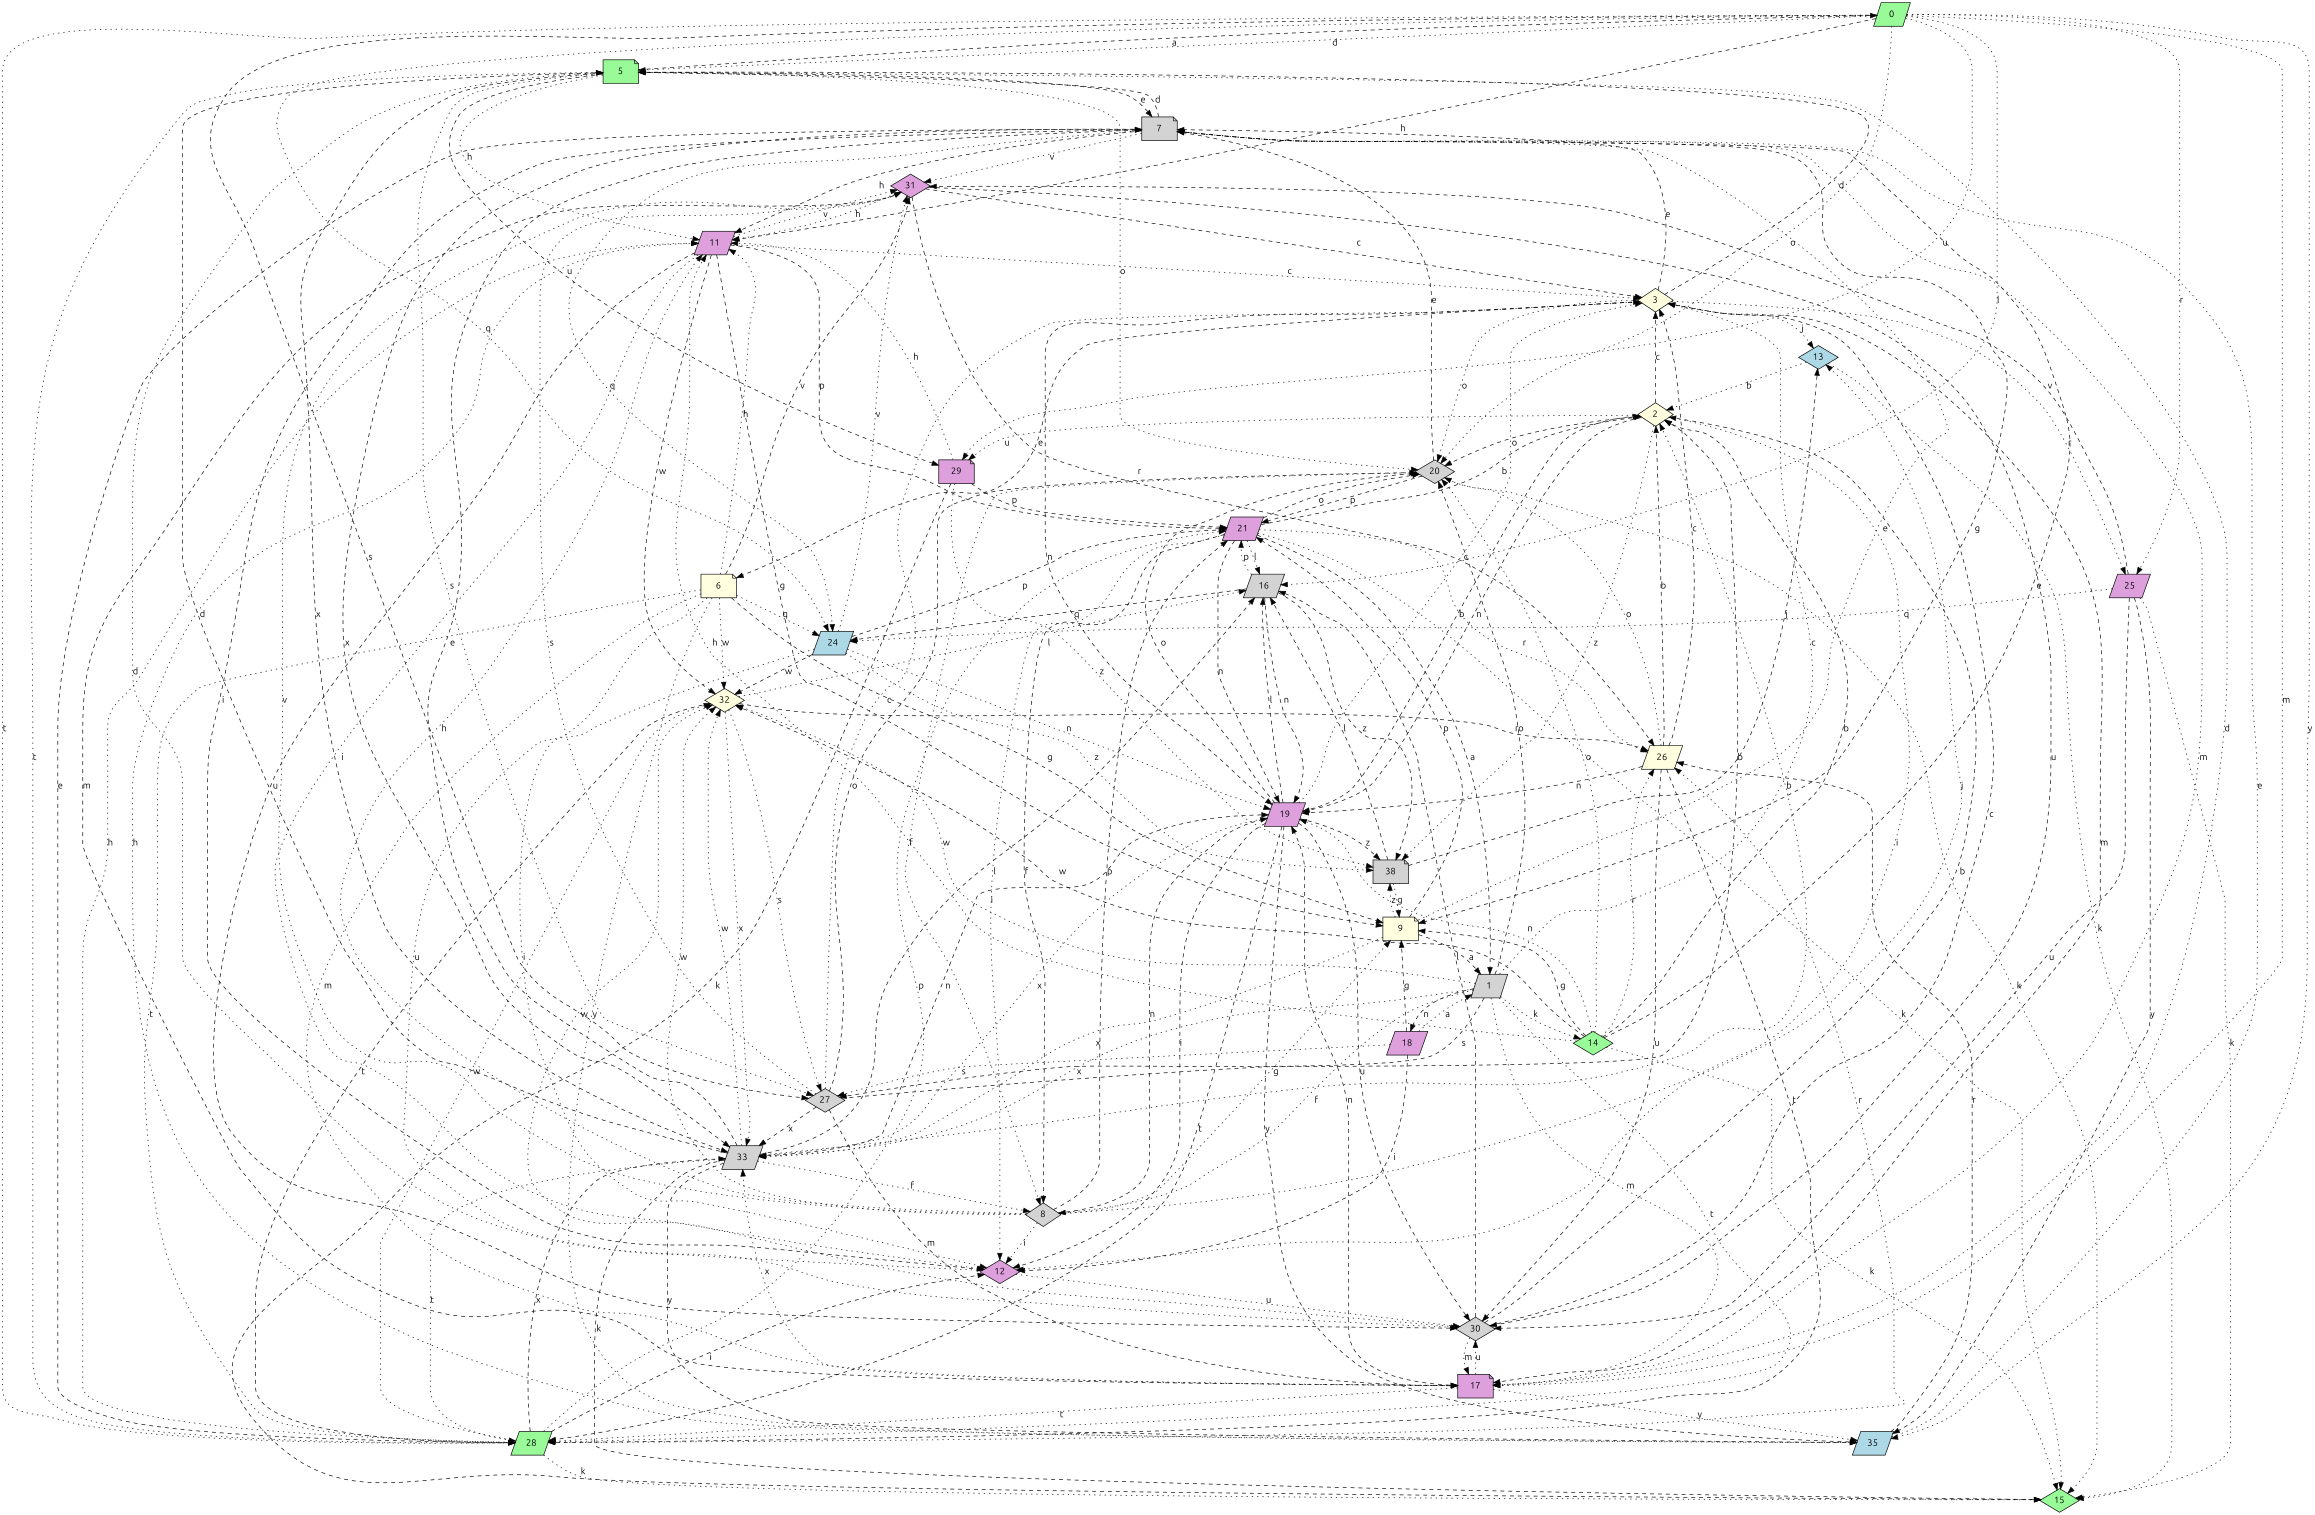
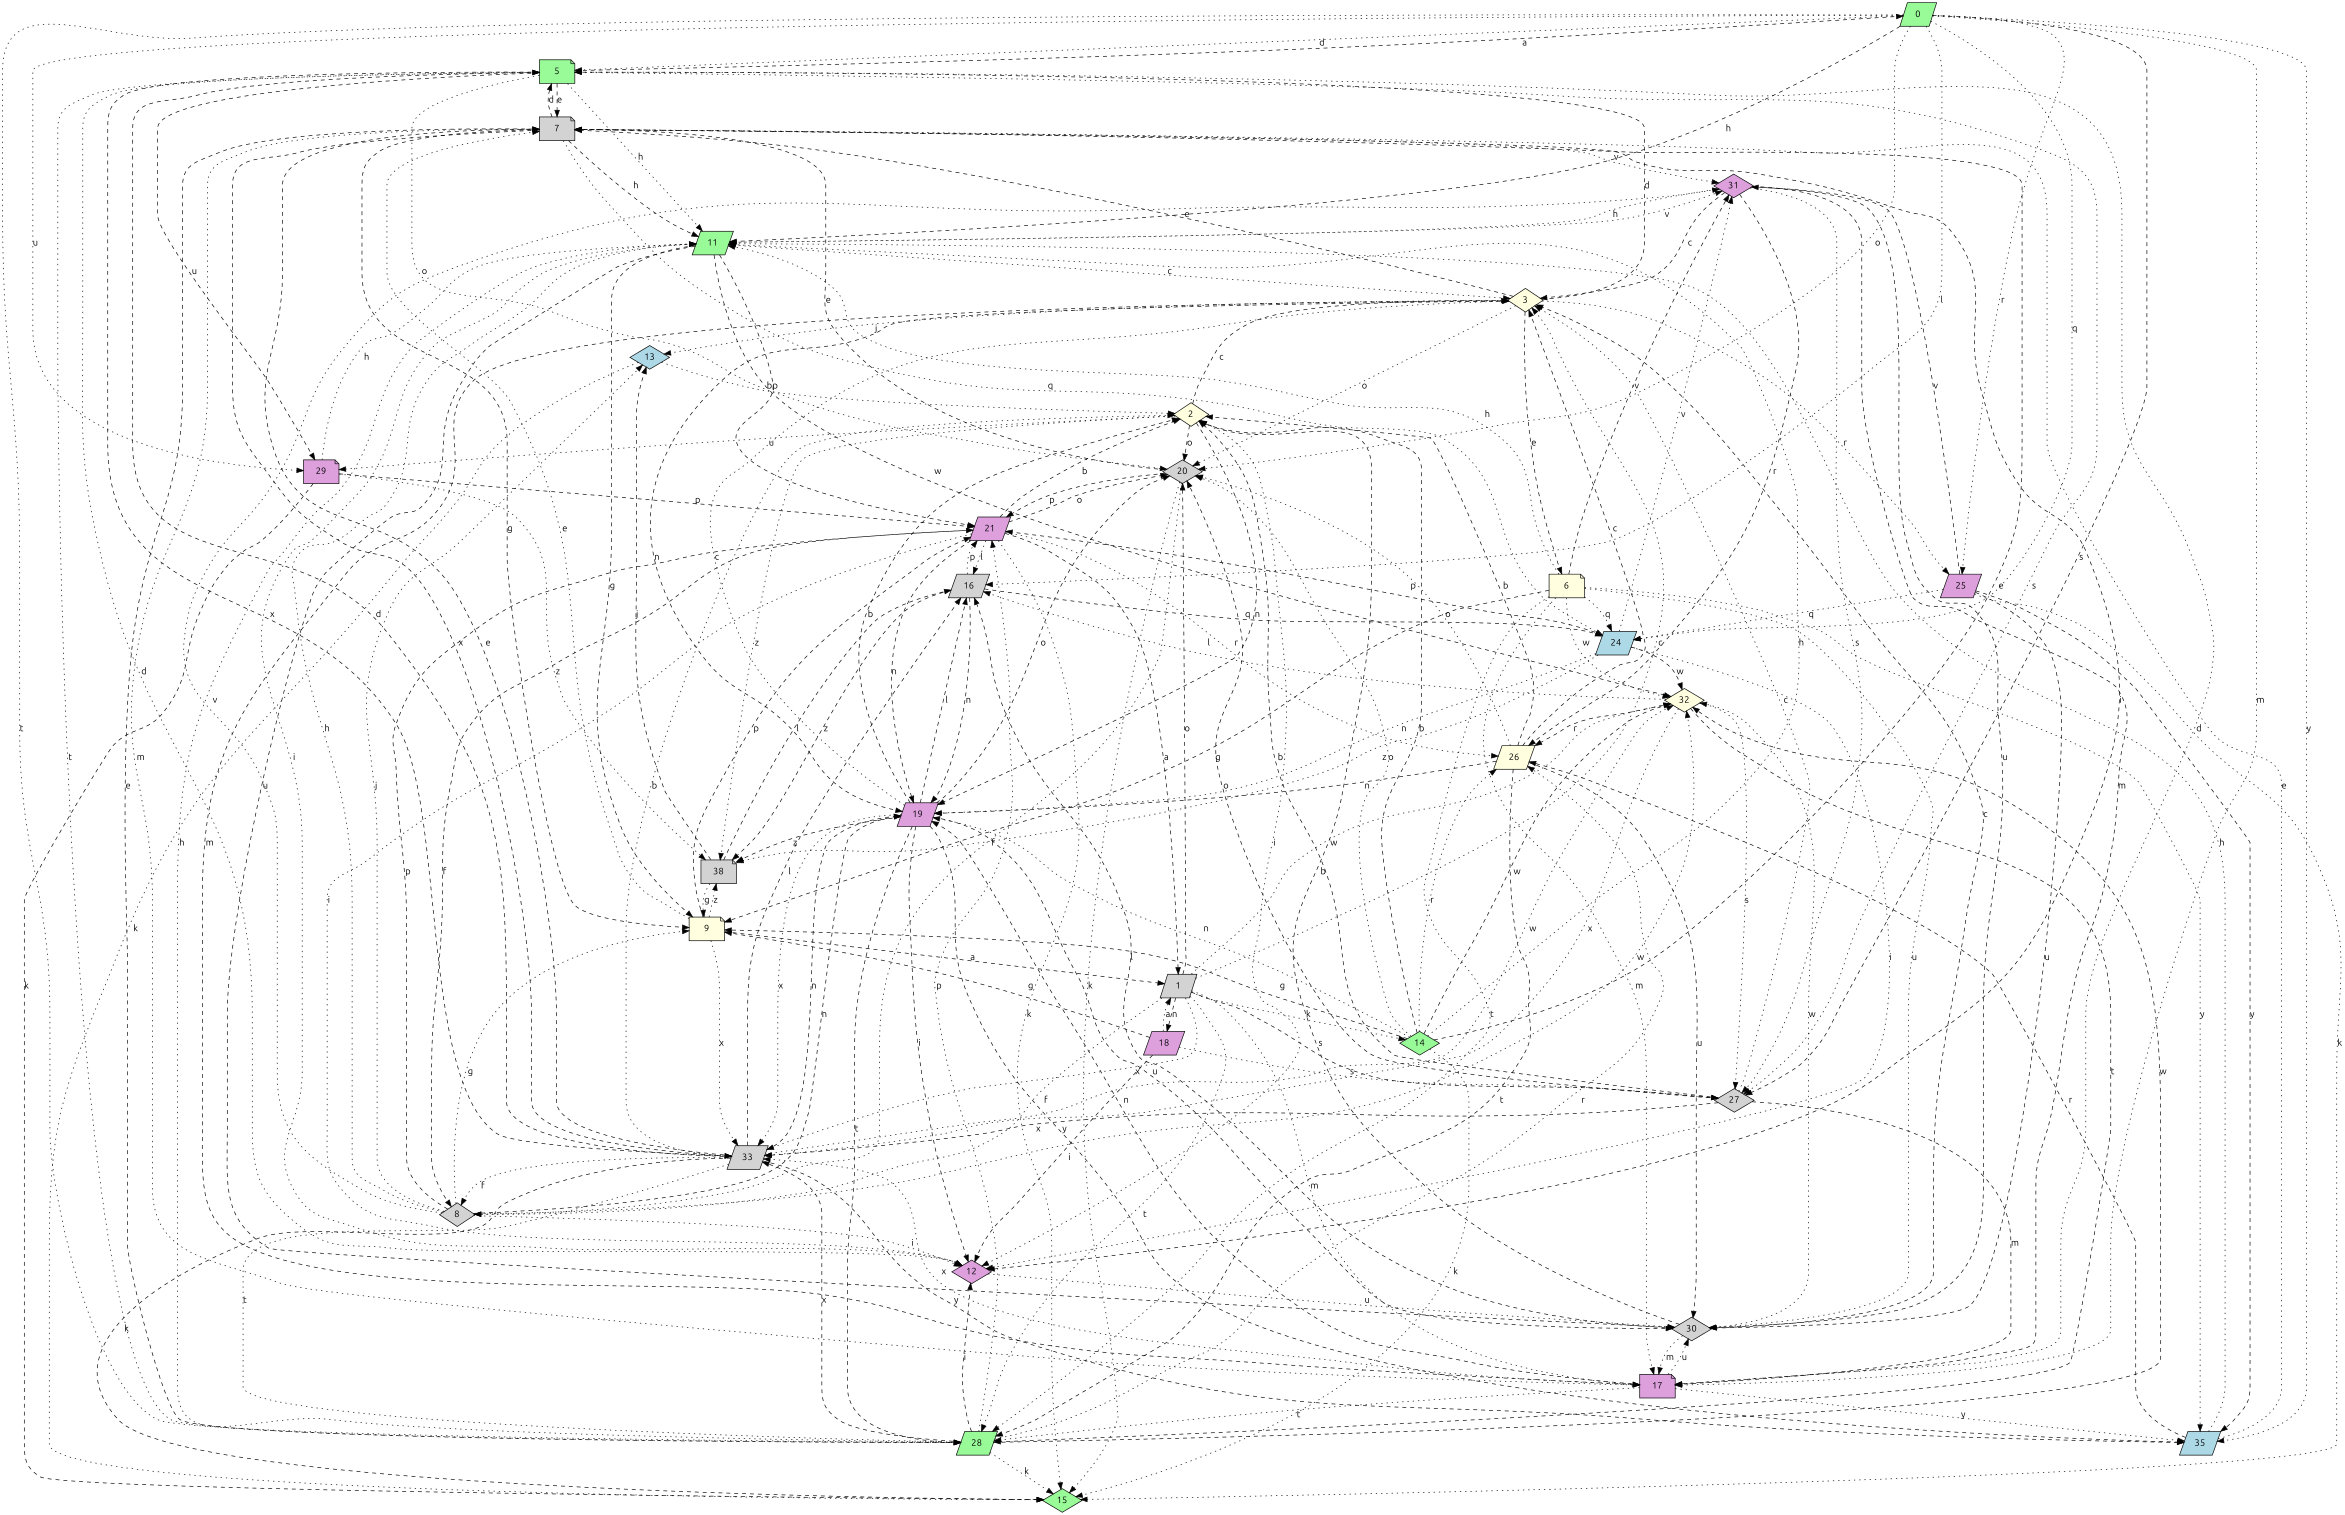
node "11": fillcolor plum -> palegreen
edge "27" -> "31": reversed
edge "28" -> "32": style dotted -> dashed
